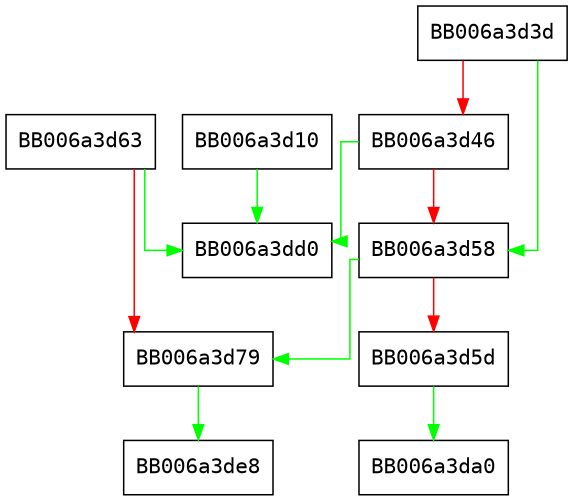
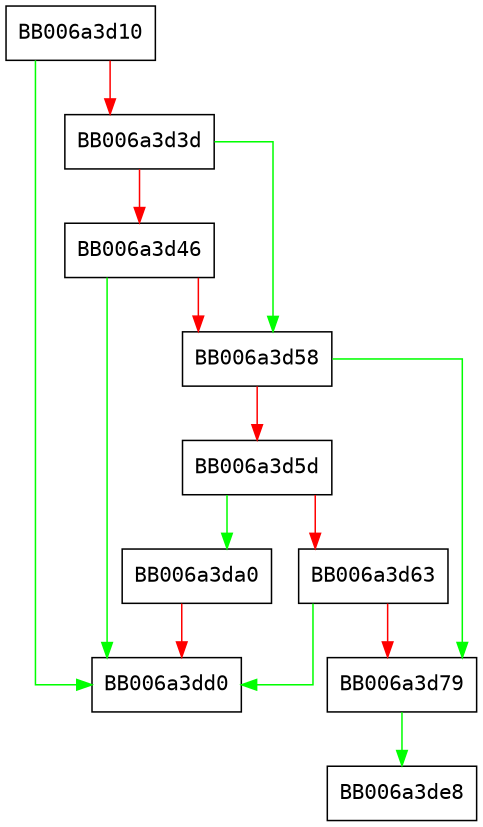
edge "BB006a3d10" -> "BB006a3d3d": added
edge "BB006a3d5d" -> "BB006a3d63": added
edge "BB006a3da0" -> "BB006a3dd0": added
